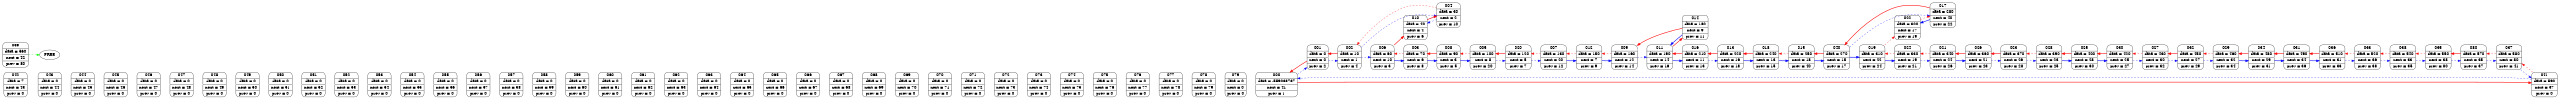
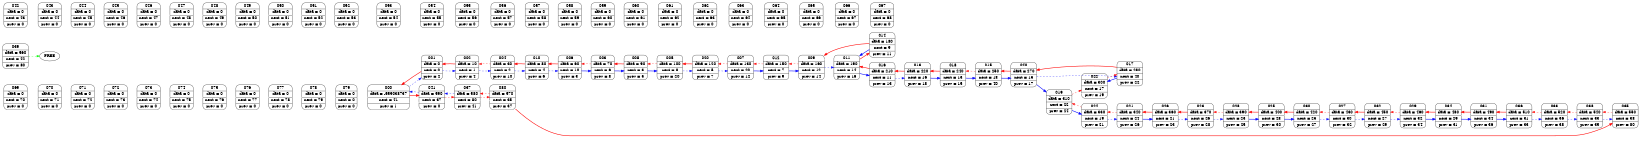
node "010": text "data = 40" -> "data = 80"
edge "002" -> "006": now "010" -> "006"
edge "035" -> "080": removed
edge "080" -> "037": color blue -> red
node "042": text "data = 7" -> "data = 0"
node "068": removed
